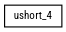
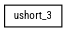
node "ushort_4": label "ushort_4" -> "ushort_3"
